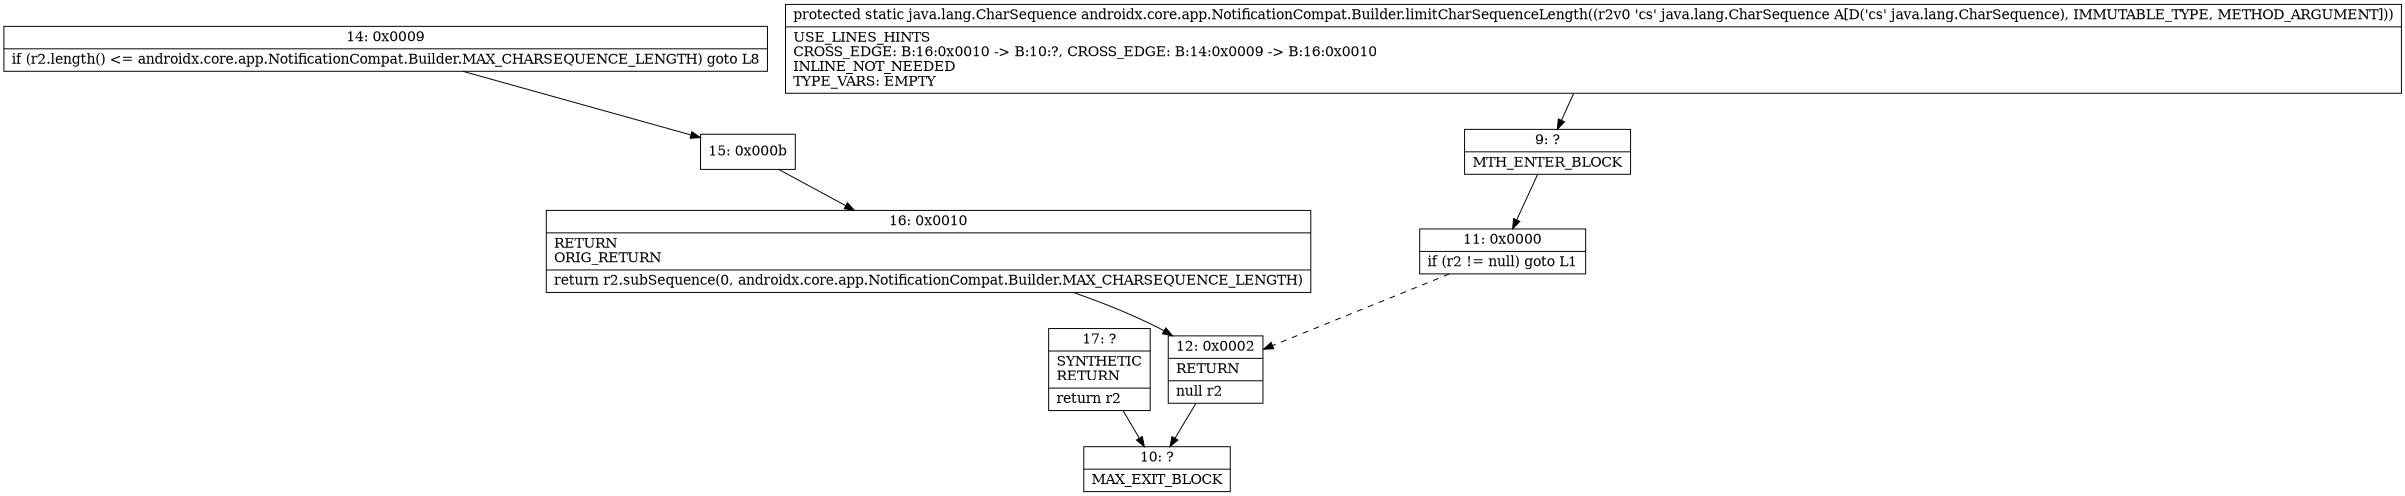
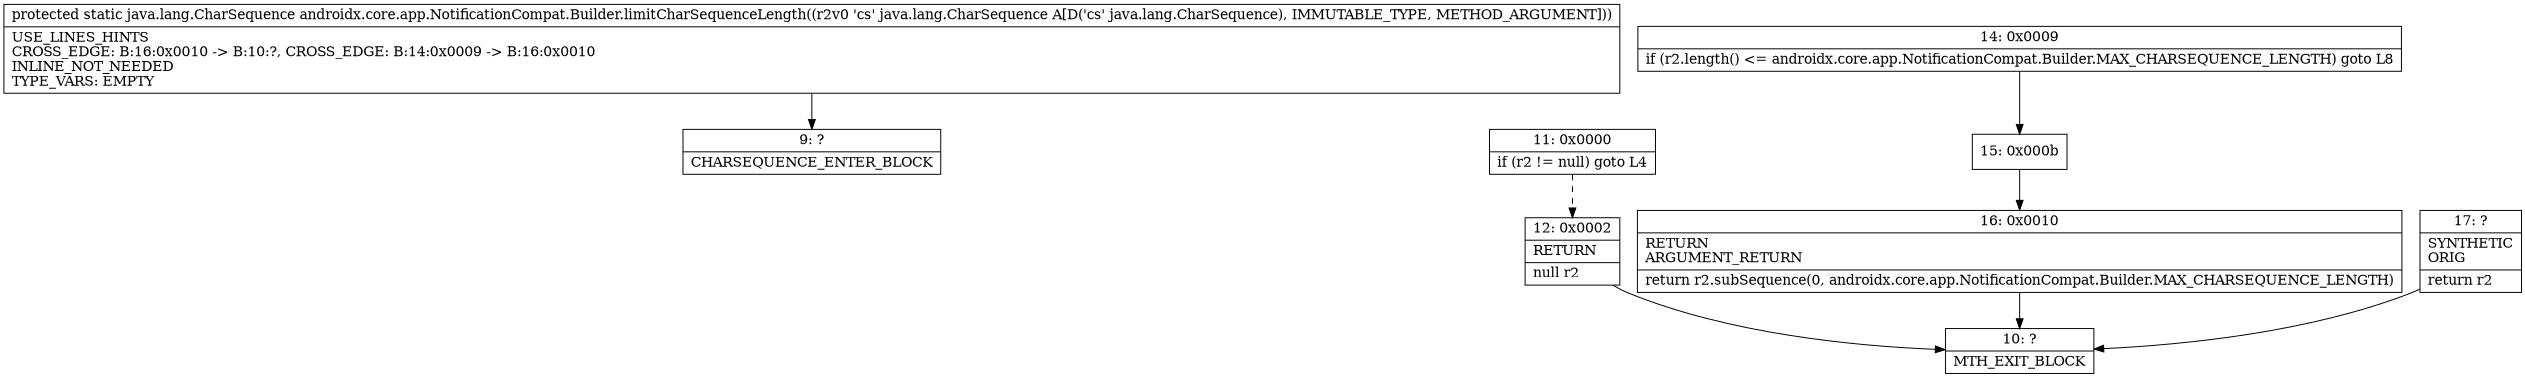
node "9: ?": text "MTH_ENTER_BLOCK" -> "CHARSEQUENCE_ENTER_BLOCK"
edge "9: ?" -> "11: 0x0000": removed
node "16: 0x0010": text "ORIG_RETURN" -> "ARGUMENT_RETURN"
node "11: 0x0000": text "if (r2 != null) goto L1" -> "if (r2 != null) goto L4"
edge "16: 0x0010" -> "12: 0x0002": now "16: 0x0010" -> "10: ?"
node "17: ?": text "RETURN" -> "ORIG"
node "10: ?": text "MAX_EXIT_BLOCK" -> "MTH_EXIT_BLOCK"
